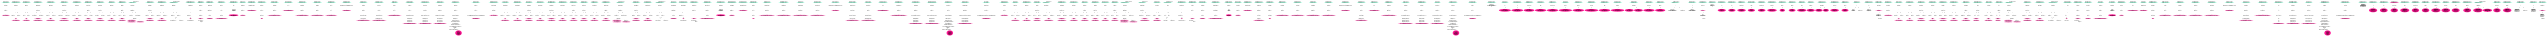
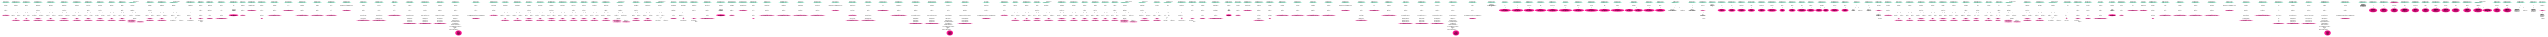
node "StringBuilder[] wastEstuous = new StringBuilder[][]; <5>": fillcolor white -> deeppink
